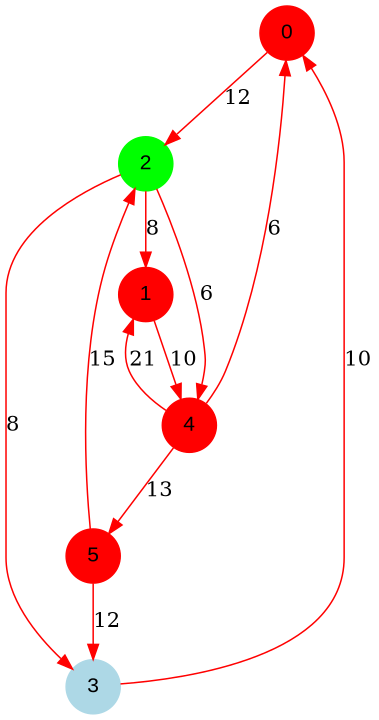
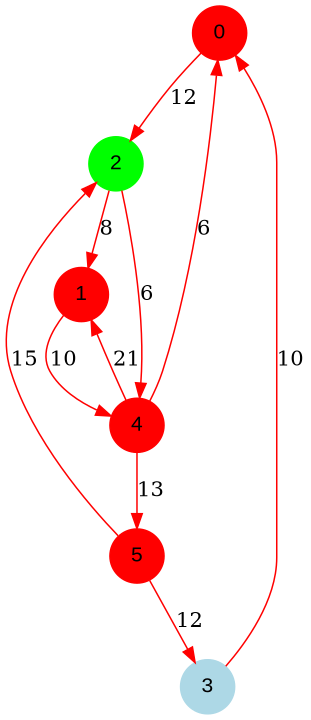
edge "2" -> "3": removed, label "8"
